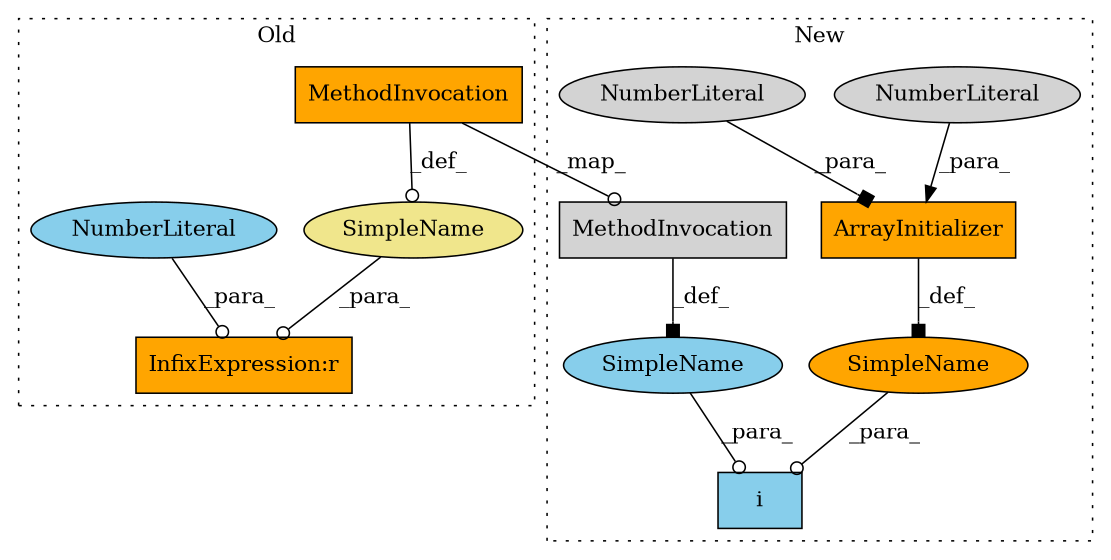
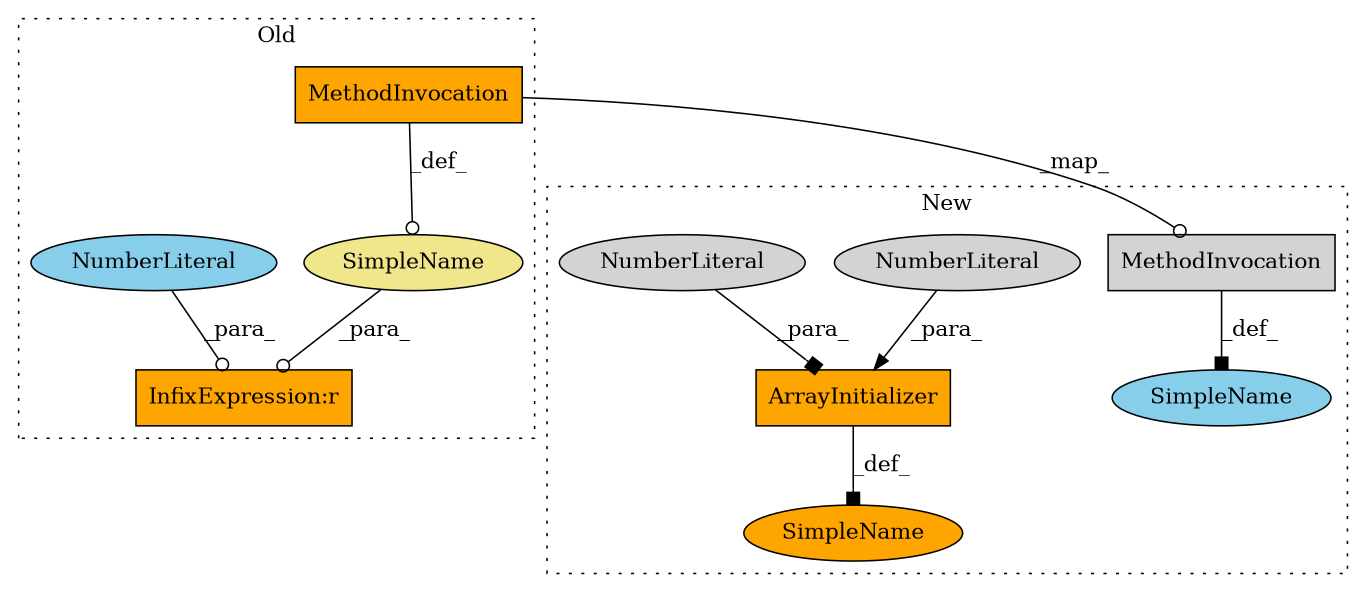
node "i": removed
